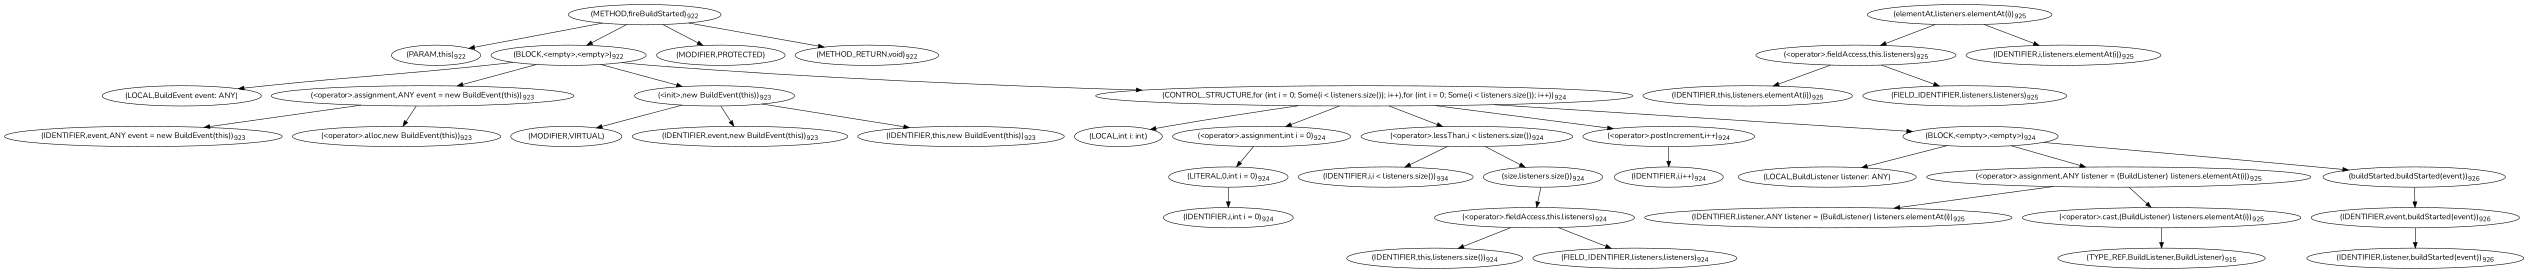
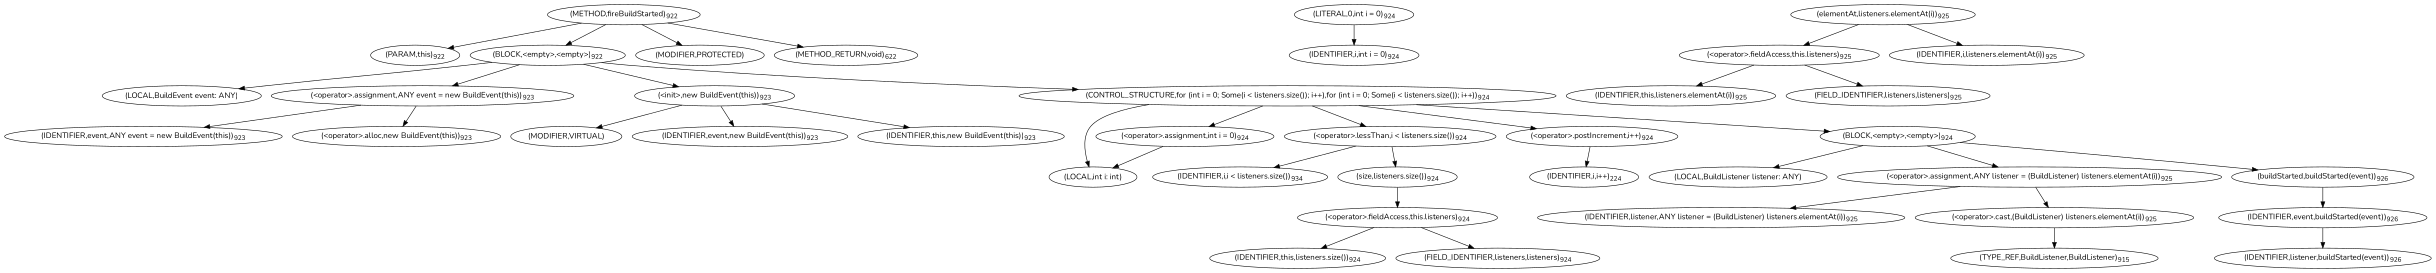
node "(METHOD_RETURN,void)": text "922" -> "622"
edge "(<operator>.assignment,int i = 0)" -> "(LITERAL,0,int i = 0)": now "(<operator>.assignment,int i = 0)" -> "(LOCAL,int i: int)"
node "(IDENTIFIER,i,i++)": text "924" -> "224"
